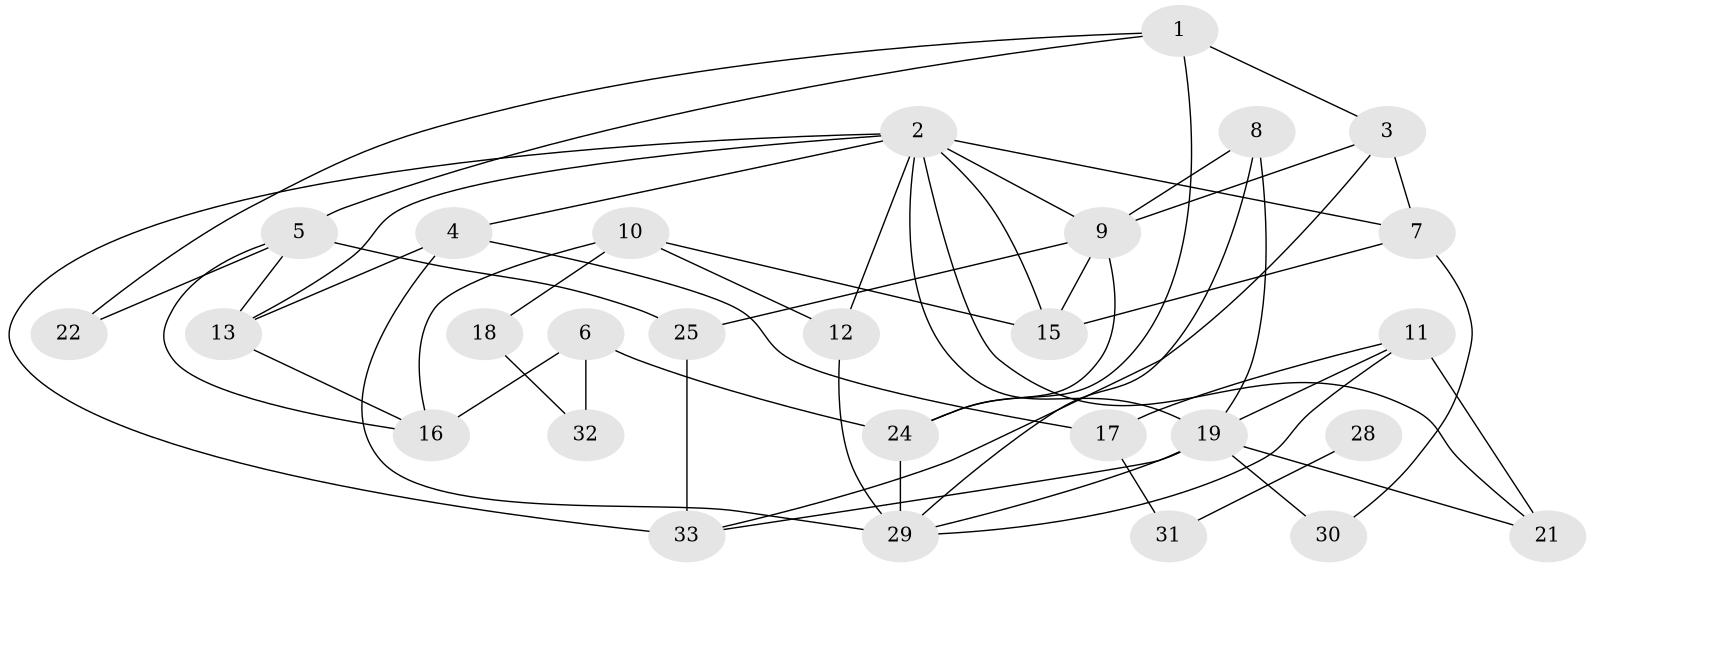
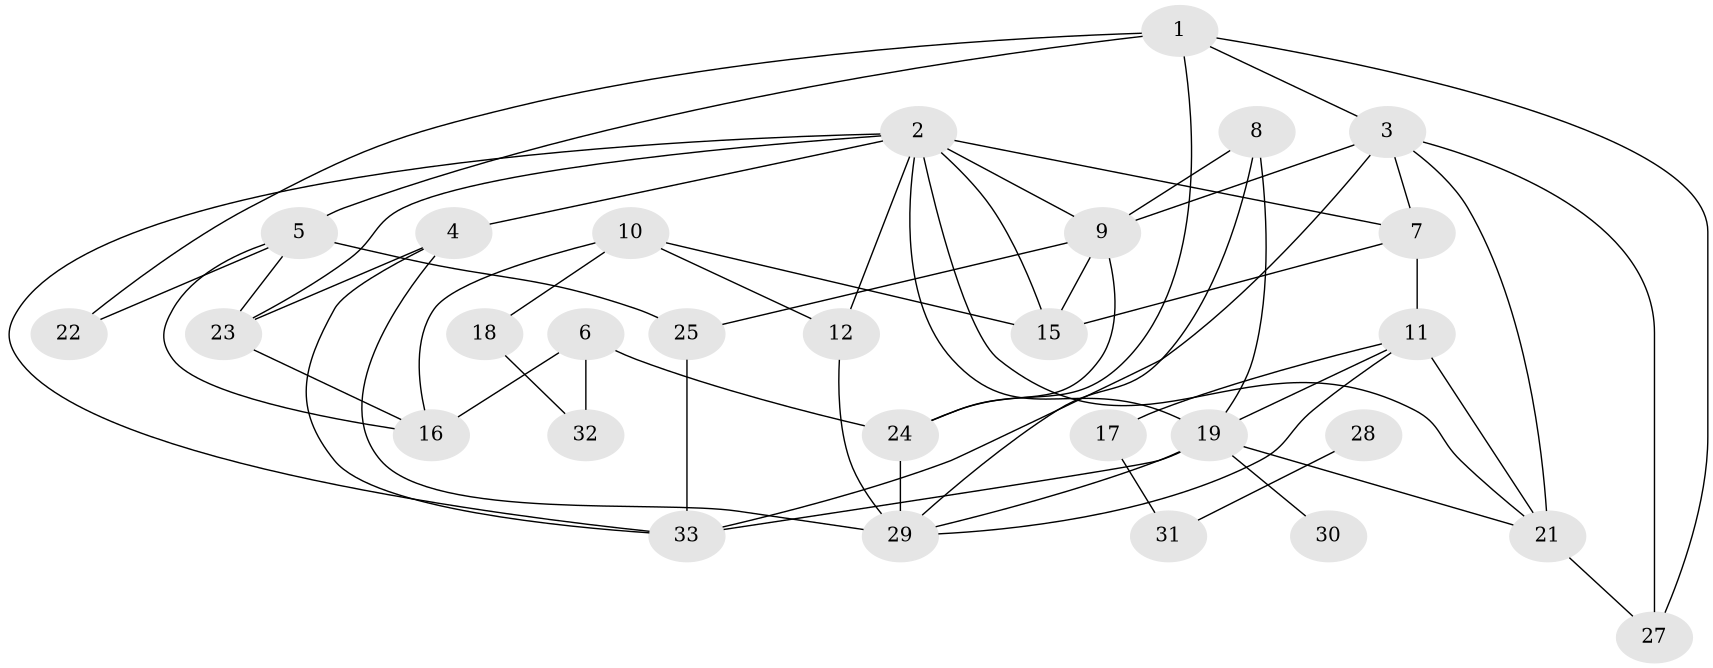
edge "3" -- "21": added
node "13": label "13" -> "23"
edge "4" -- "17": now "4" -- "33"
edge "7" -- "30": now "7" -- "11"
node "27": added
